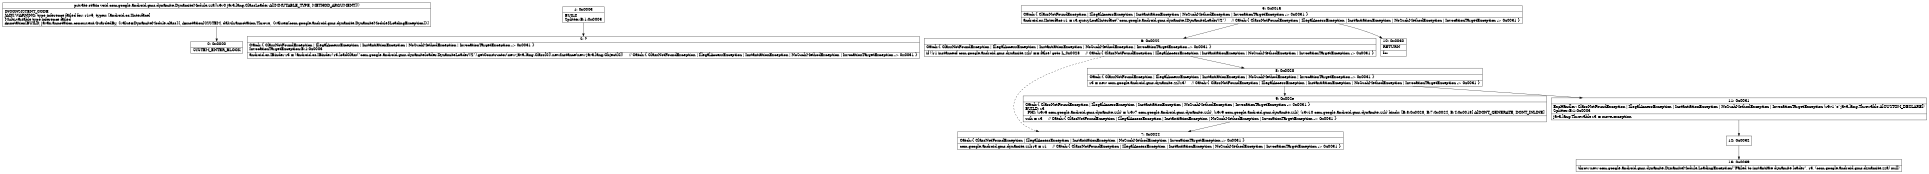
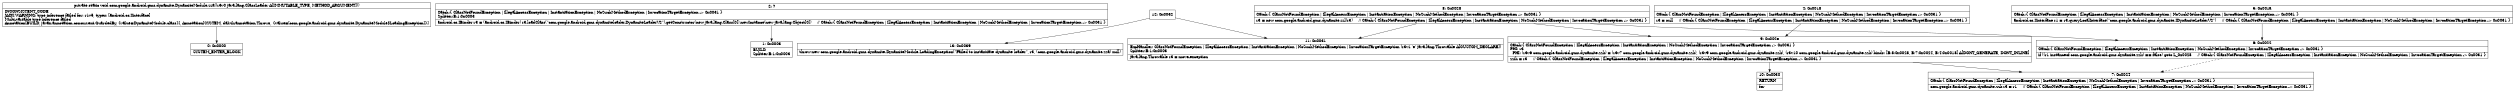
node "4: 0x0018": added
edge "1: 0x0003" -> "2: ?": reversed
edge "5: 0x001a" -> "10: 0x0030": now "9: 0x002e" -> "10: 0x0030"
node "2: ?": text "InvocationTargetException:B:1:0x0003" -> "Splitter:B:1:0x0003"
edge "6: 0x0022" -> "8: 0x0028": reversed
node "9: 0x002e": text "BUILD: r3" -> "PHI: r3"
edge "11: 0x0031" -> "12: 0x0032": reversed
